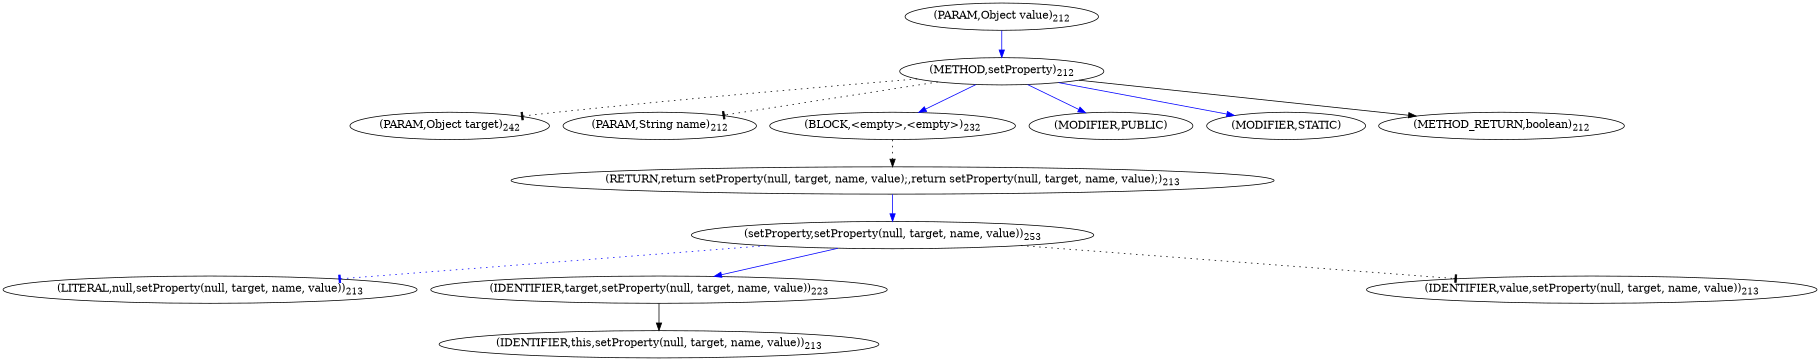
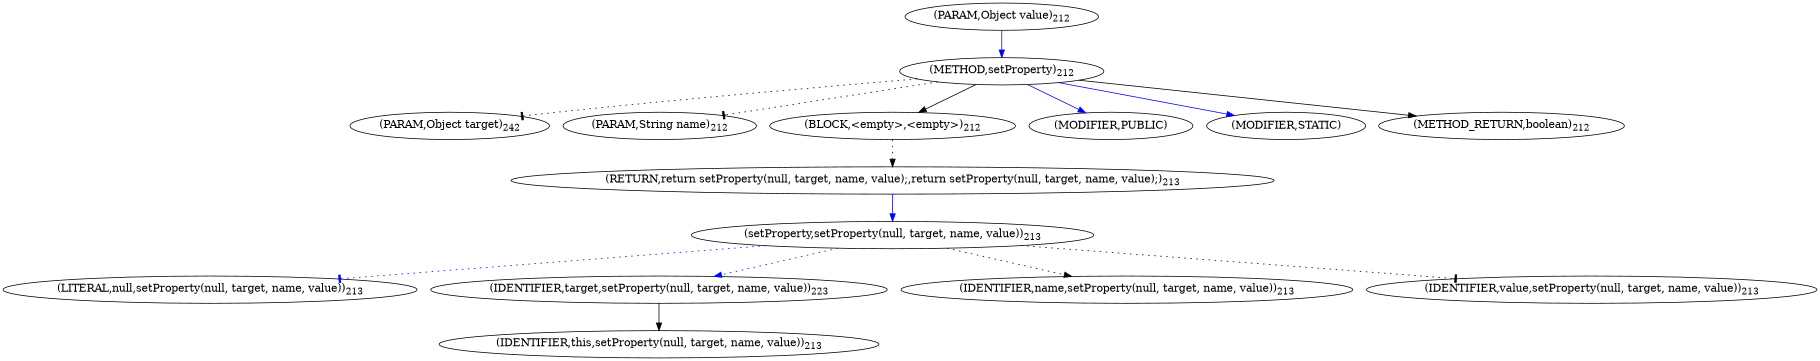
edge "(METHOD,setProperty)" -> "(BLOCK,<empty>,<empty>)": color blue -> black
node "(BLOCK,<empty>,<empty>)": text "232" -> "212"
node "(setProperty,setProperty(null, target, name, value))": text "253" -> "213"
edge "(setProperty,setProperty(null, target, name, value))" -> "(IDENTIFIER,target,setProperty(null, target, name, value))": style solid -> dotted
node "(IDENTIFIER,name,setProperty(null, target, name, value))": added
